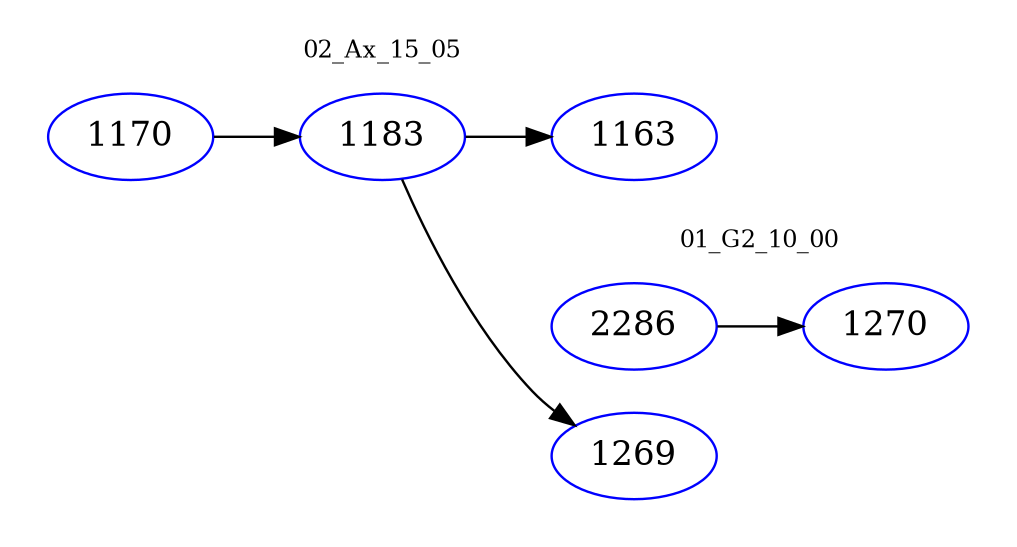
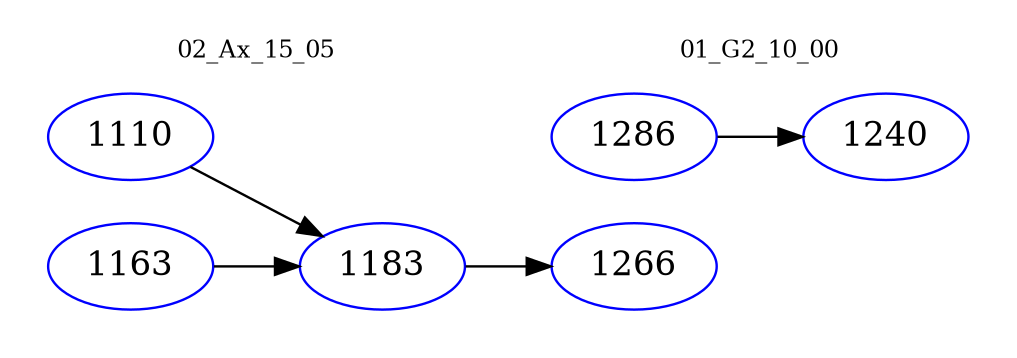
node "1170": label "1170" -> "1110"
edge "1183" -> "1163": reversed
node "2286": label "2286" -> "1286"
node "1270": label "1270" -> "1240"
node "1269": label "1269" -> "1266"
